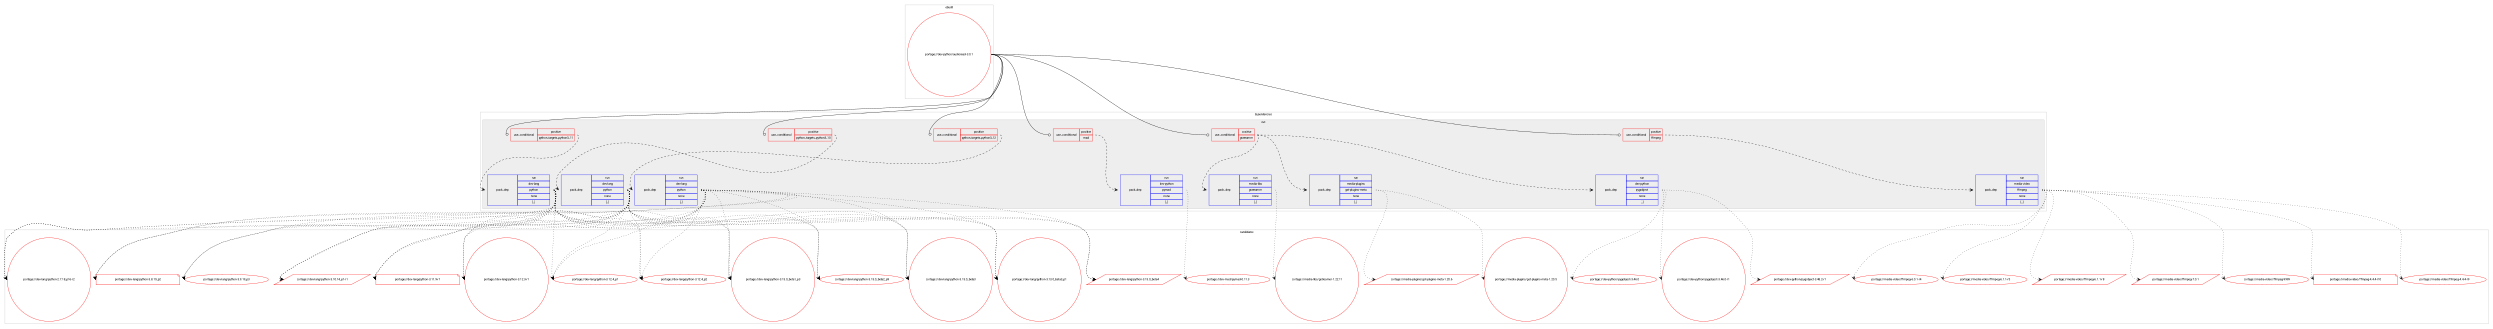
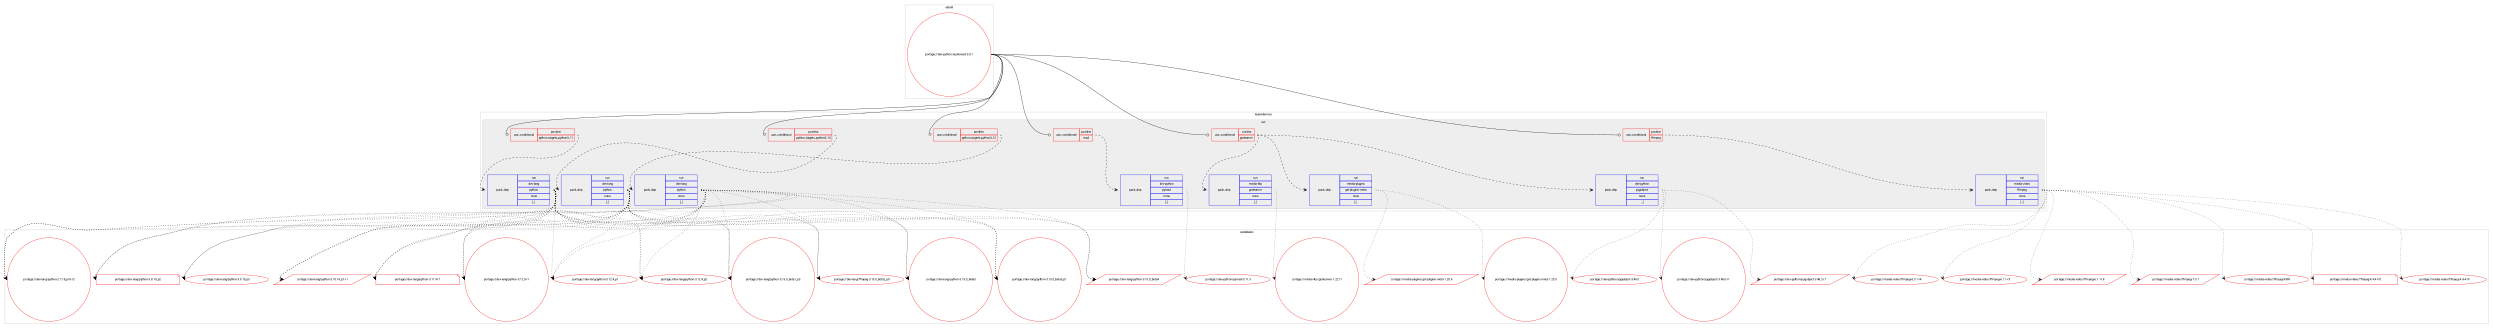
node "portage://dev-lang/python-3.13.0_beta2_p9": label "portage://dev-lang/python-3.13.0_beta2_p9" -> "portage://dev-lang/ffmpeg-3.13.0_beta2_p9"
node "portage://dev-mad/pymad-0.11.3": label "portage://dev-mad/pymad-0.11.3" -> "portage://dev-python/pymad-0.11.3"
